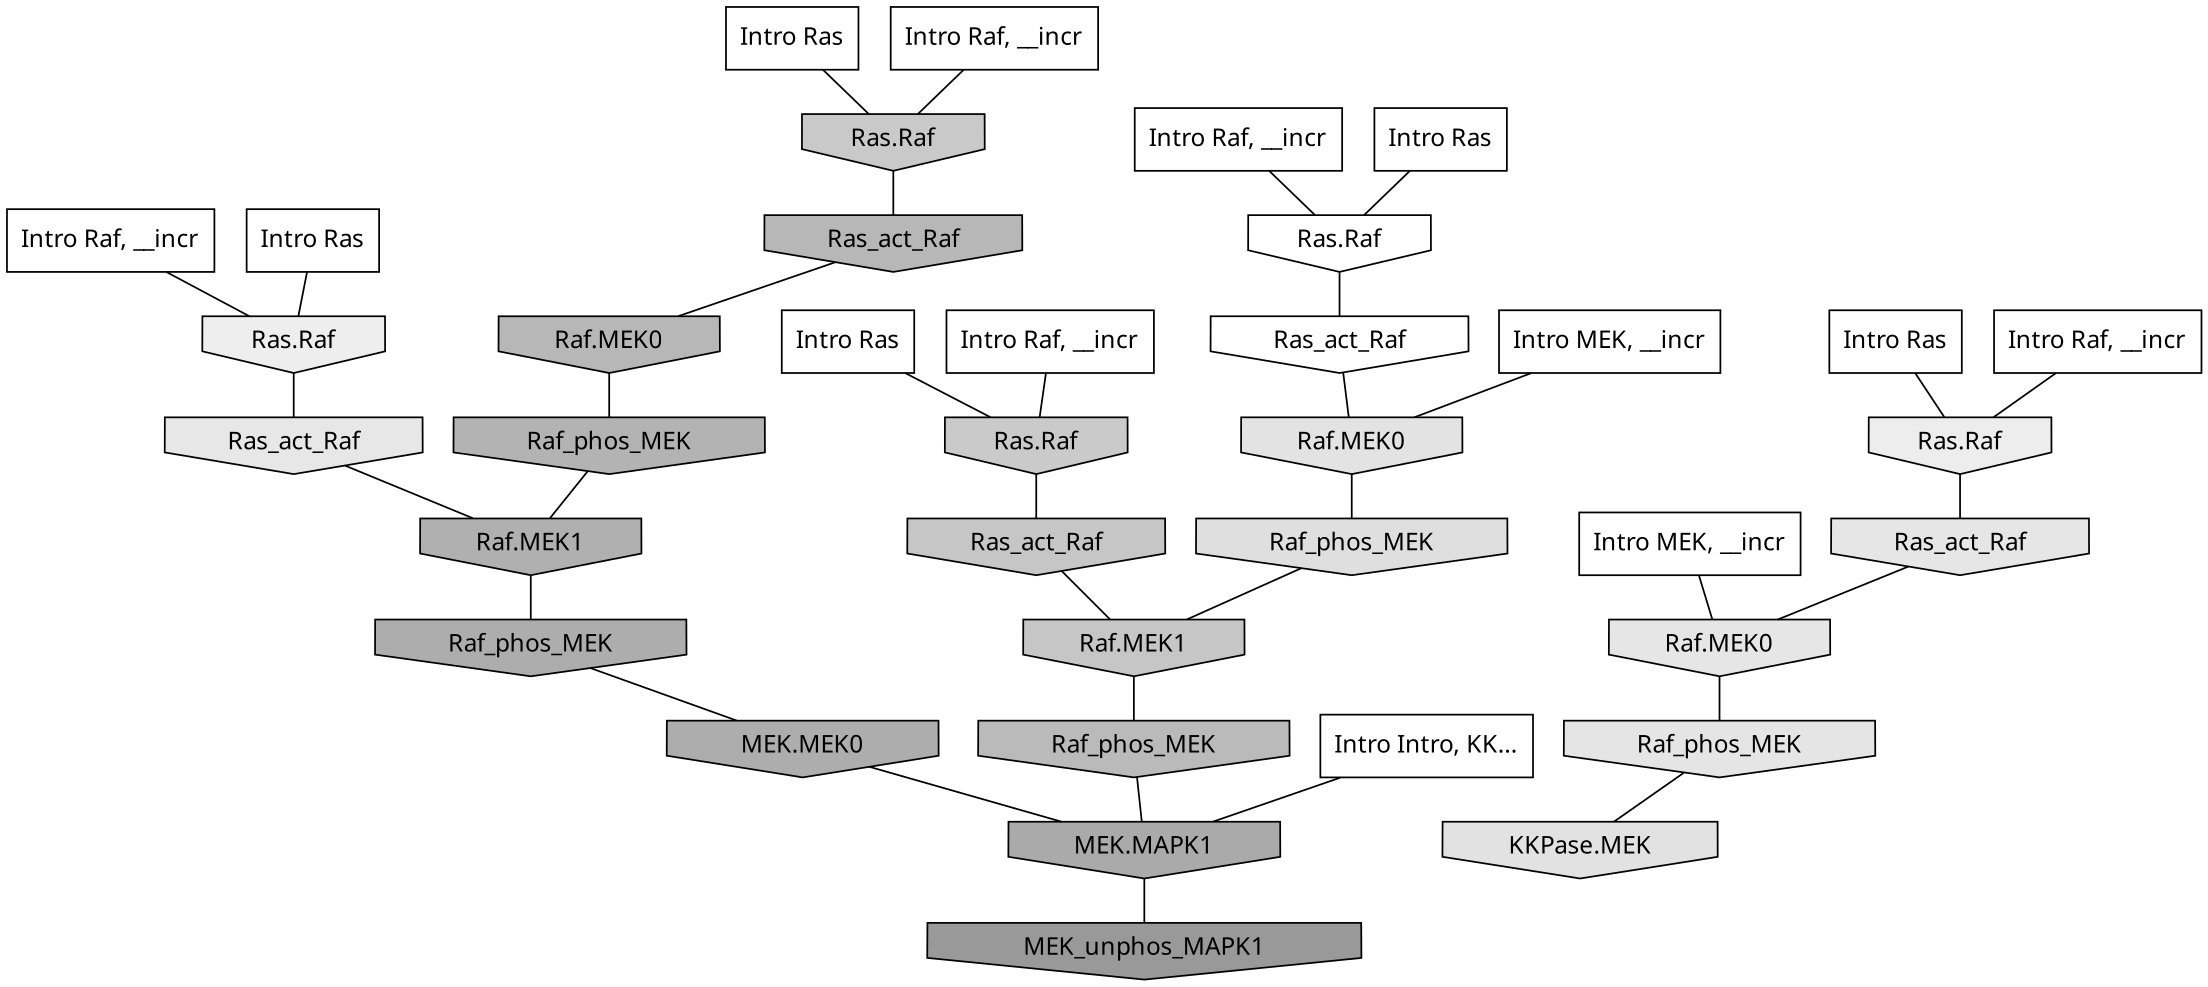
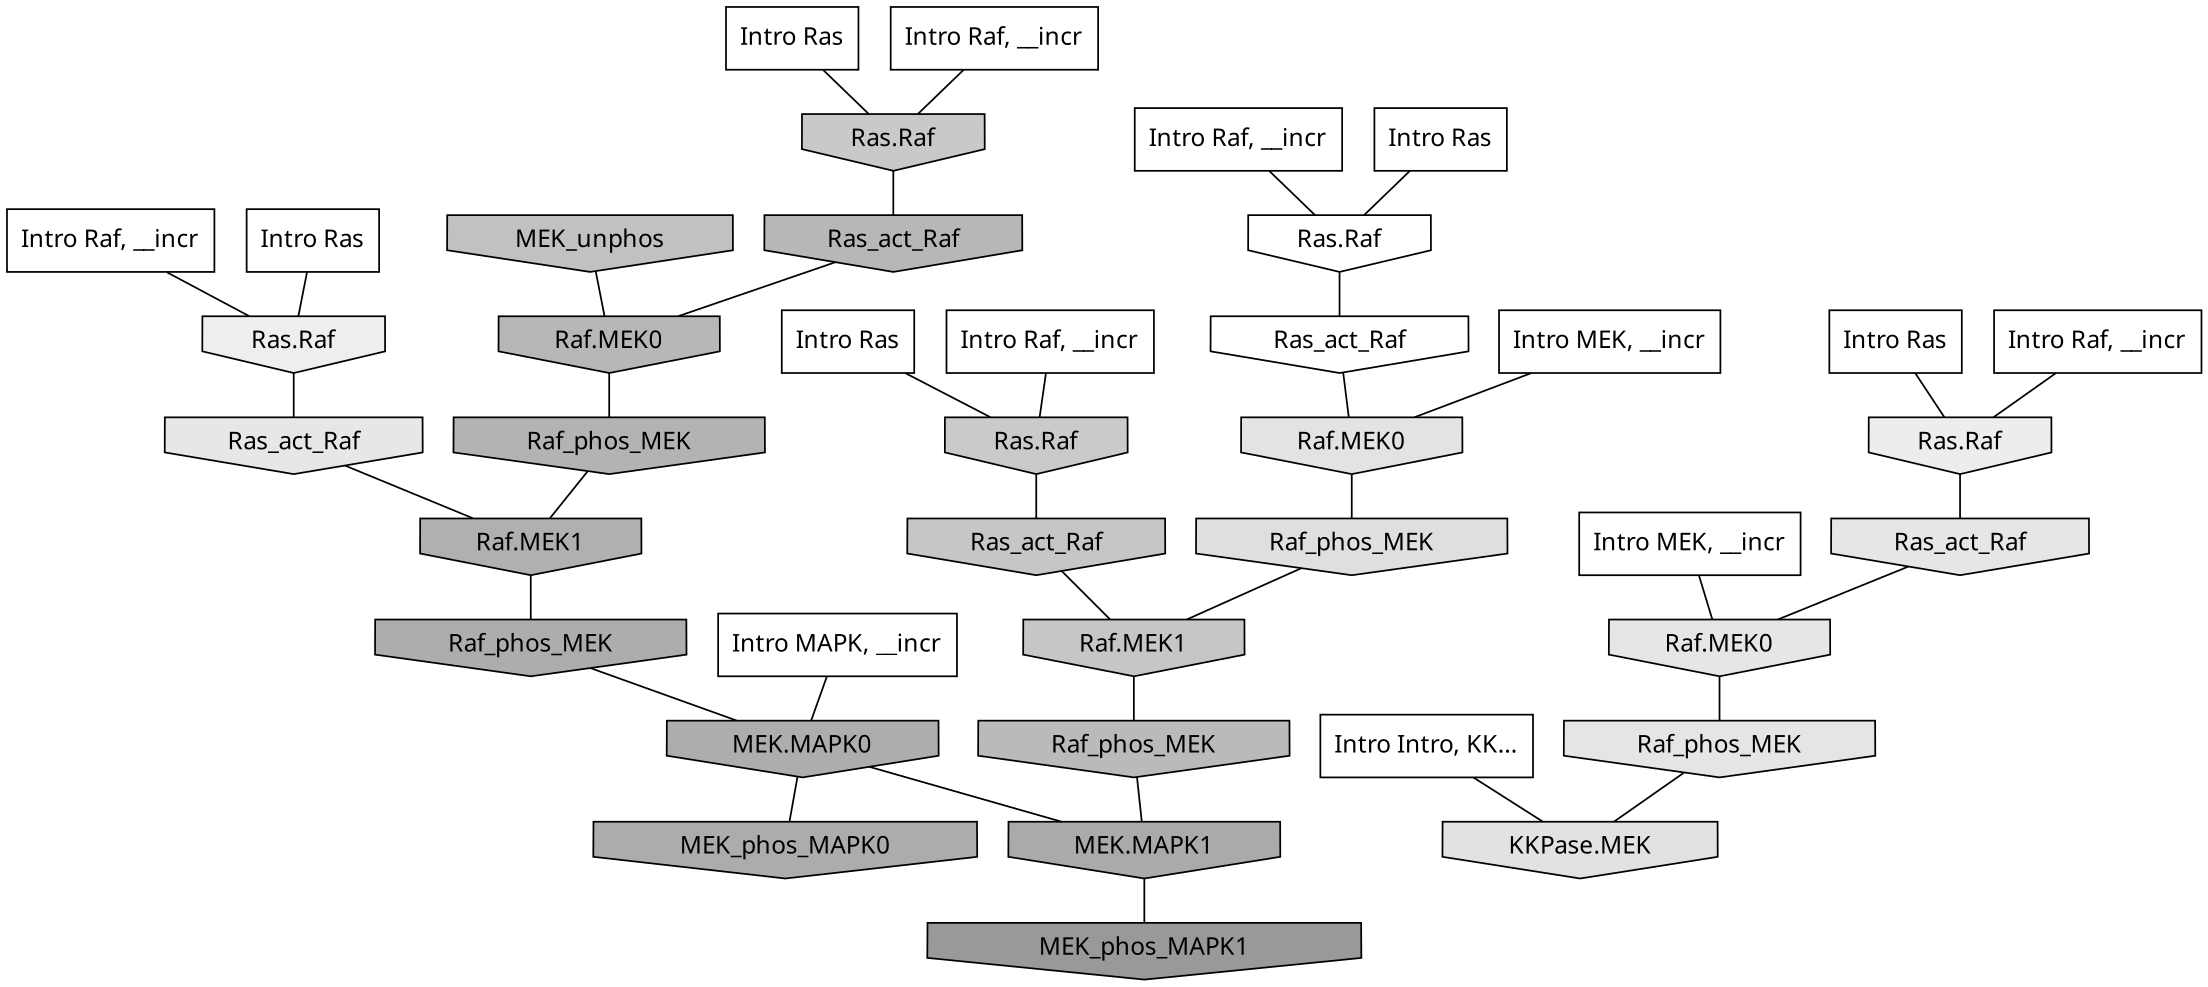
node "MEK_unphos": added
node "Intro MAPK, __incr": added
node "MEK.MEK0": label "MEK.MEK0" -> "MEK.MAPK0"
edge "Intro Intro, KK..." -- "MEK.MAPK1": now "Intro Intro, KK..." -- "KKPase.MEK"
node "MEK_phos_MAPK0": added
node "MEK_unphos_MAPK1": label "MEK_unphos_MAPK1" -> "MEK_phos_MAPK1"
